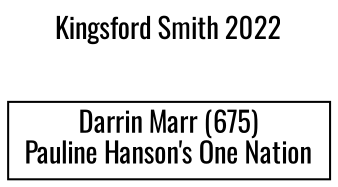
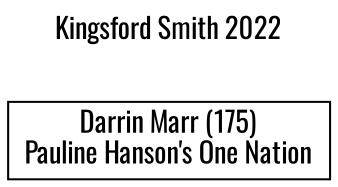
node "Darrin Marr (675) Pauline Hanson's One Nation": label "Darrin Marr (675) Pauline Hanson's One Nation" -> "Darrin Marr (175) Pauline Hanson's One Nation"
